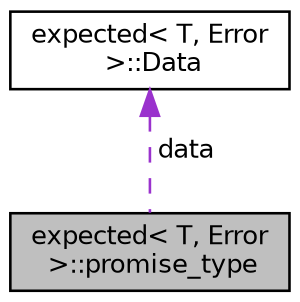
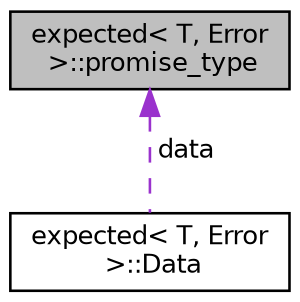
edge "expected< T, Error >::promise_type" -> "expected< T, Error >::Data": reversed
